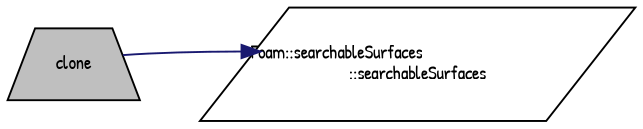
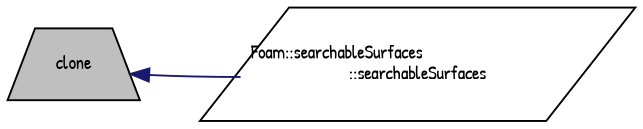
edge "clone" -> "Foam::searchableSurfaces ::searchableSurfaces": reversed
